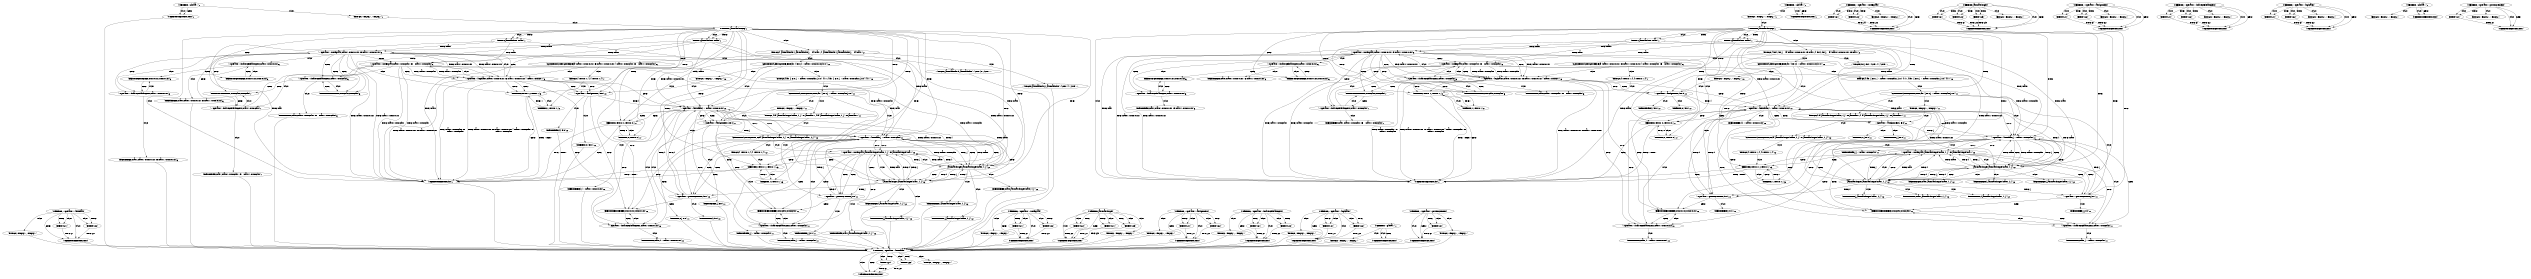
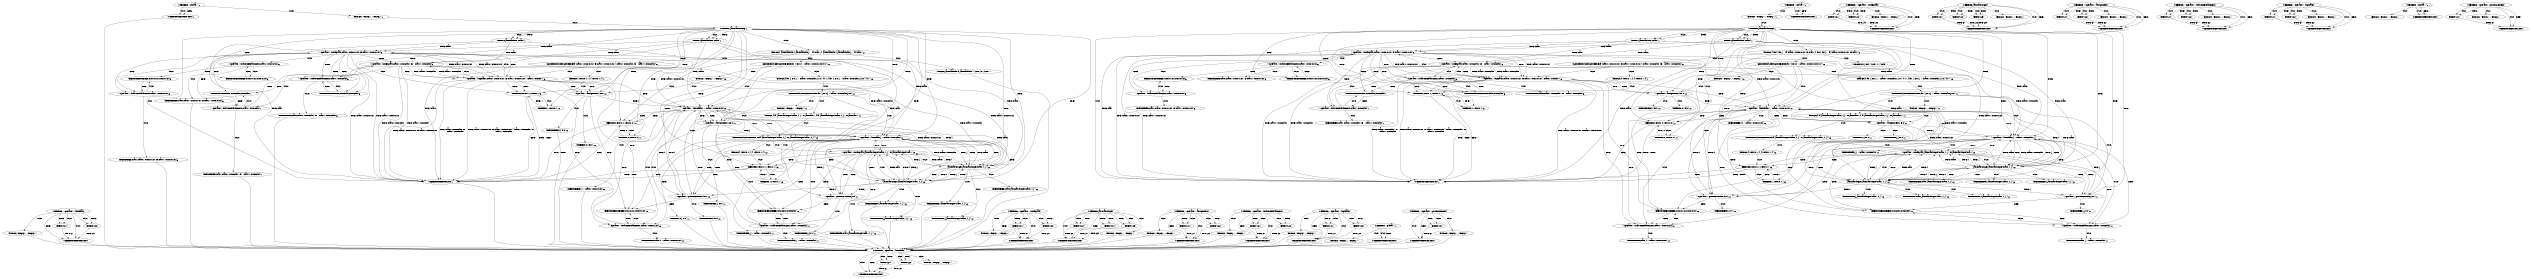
node "<(LOCAL,jas_matind_t j: jas_matind_t)<SUB>4</SUB>>": removed
